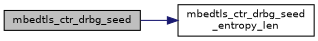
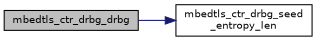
node "mbedtls_ctr_drbg_seed": label "mbedtls_ctr_drbg_seed" -> "mbedtls_ctr_drbg_drbg"
